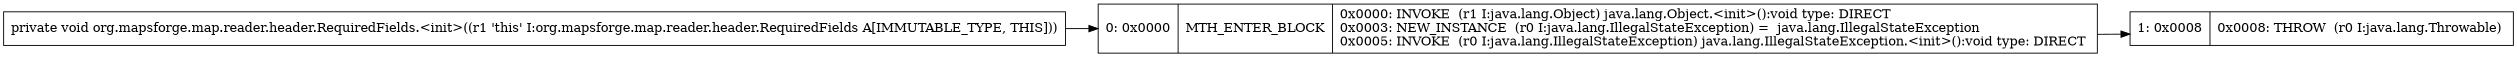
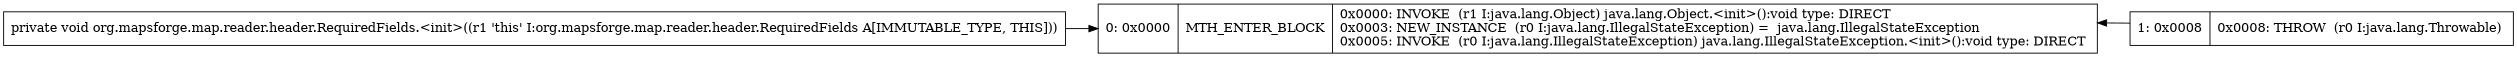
edge "0: 0x0000" -> "1: 0x0008": reversed
